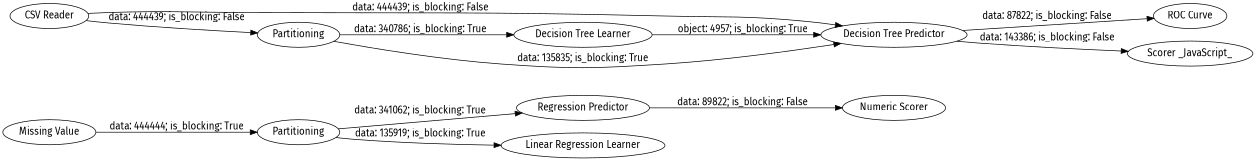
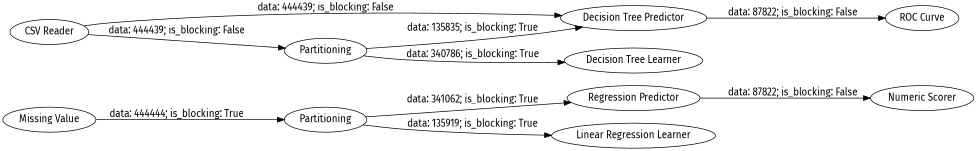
edge "Decision Tree Learner" -> "Decision Tree Predictor": removed, label "object: 4957; is_blocking: True"
node "Scorer _JavaScript_": removed
edge "Regression Predictor" -> "Numeric Scorer": label "data: 89822; is_blocking: False" -> "data: 87822; is_blocking: False"
